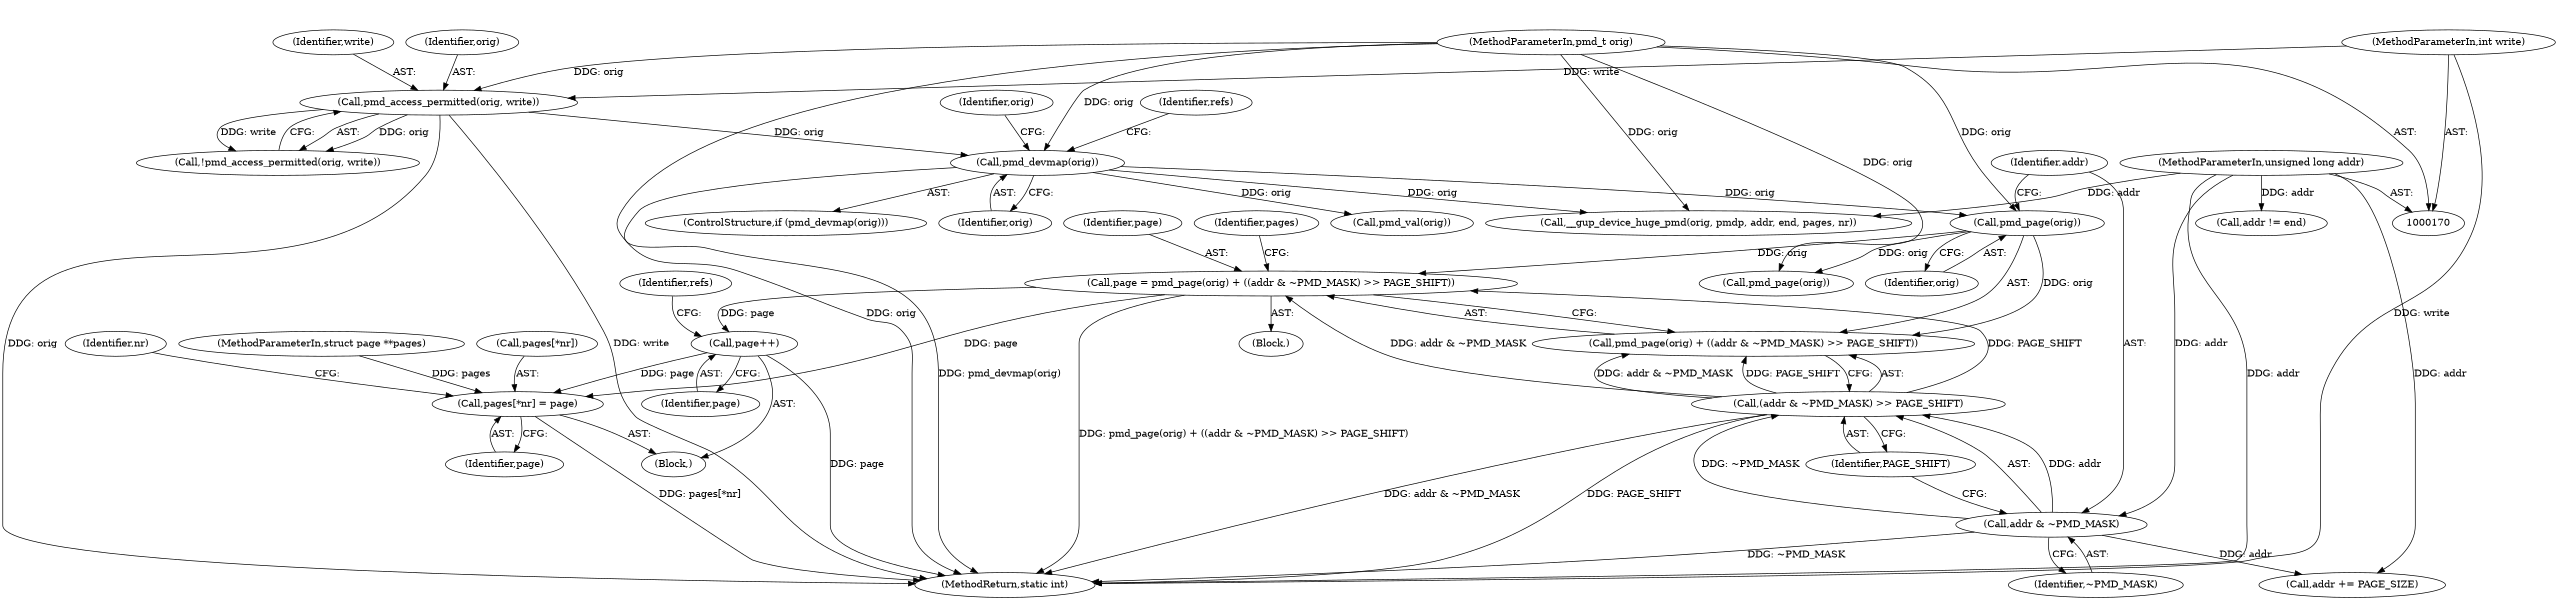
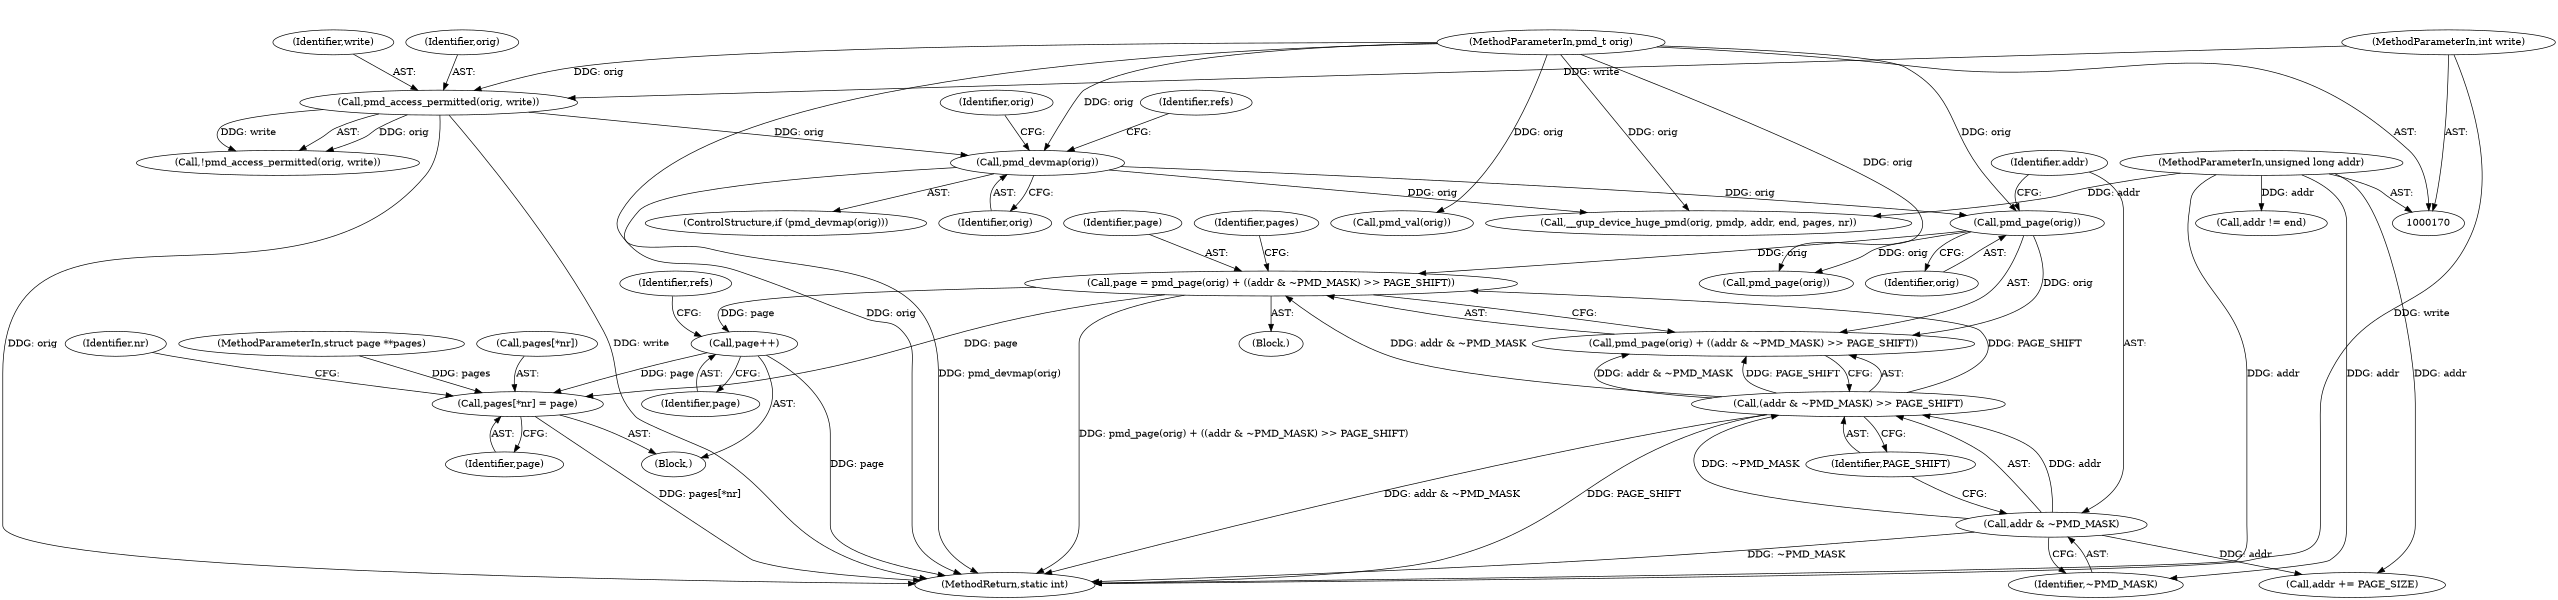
edge "(Call,!pmd_access_permitted(orig, write))" -> "(Call,pmd_access_permitted(orig, write))": removed, label "CFG:"
edge "(Call,pmd_devmap(orig))" -> "(Call,pmd_val(orig))": now "(MethodParameterIn,pmd_t orig)" -> "(Call,pmd_val(orig))"
edge "(MethodParameterIn,unsigned long addr)" -> "(Call,addr & ~PMD_MASK)": now "(MethodParameterIn,unsigned long addr)" -> "(Identifier,~PMD_MASK)"
